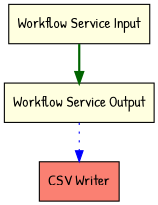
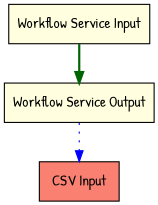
node "CSV Writer": label "CSV Writer" -> "CSV Input"
